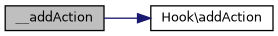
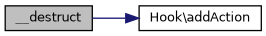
node "__addAction": label "__addAction" -> "__destruct"
